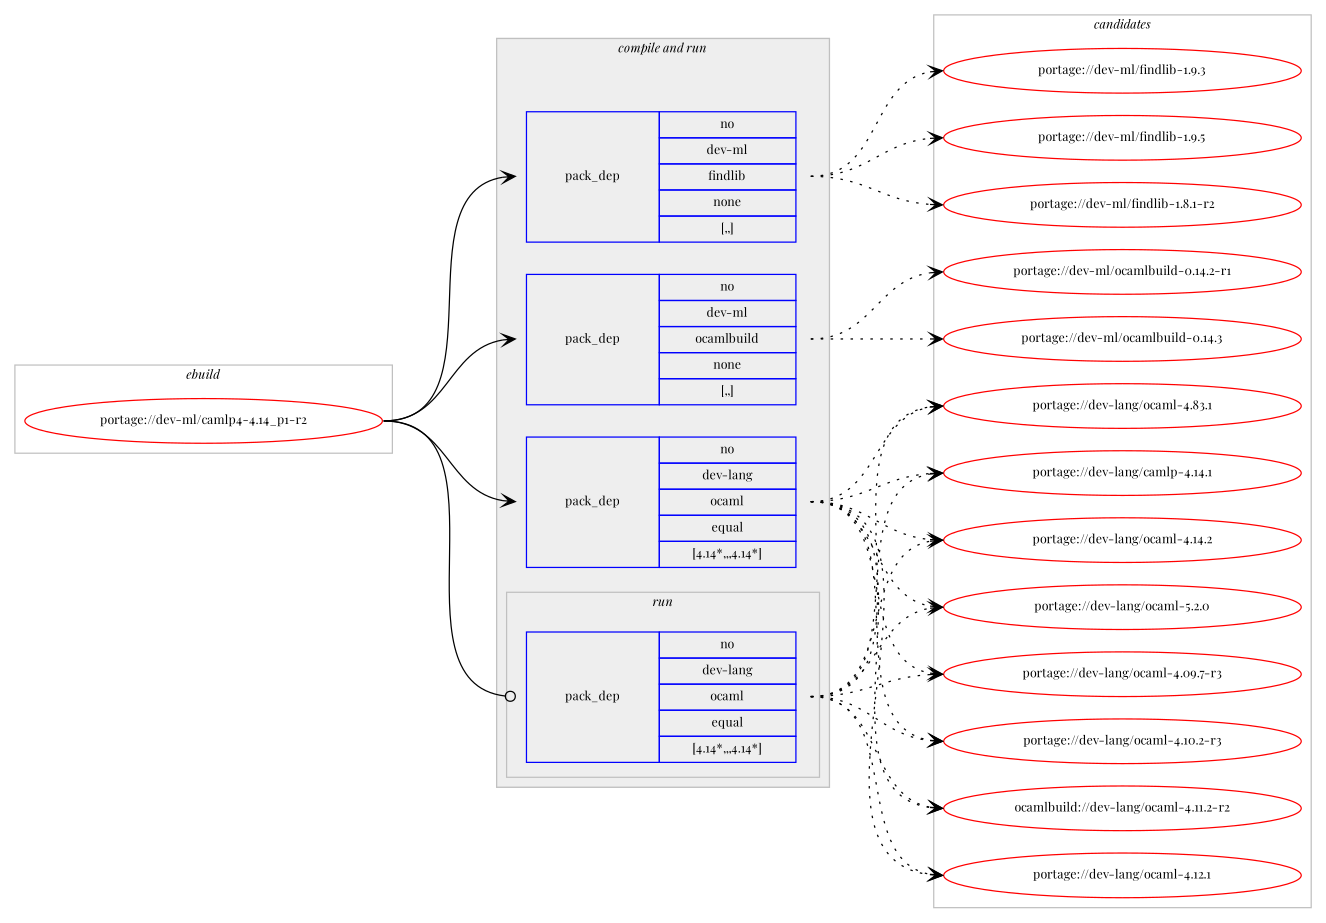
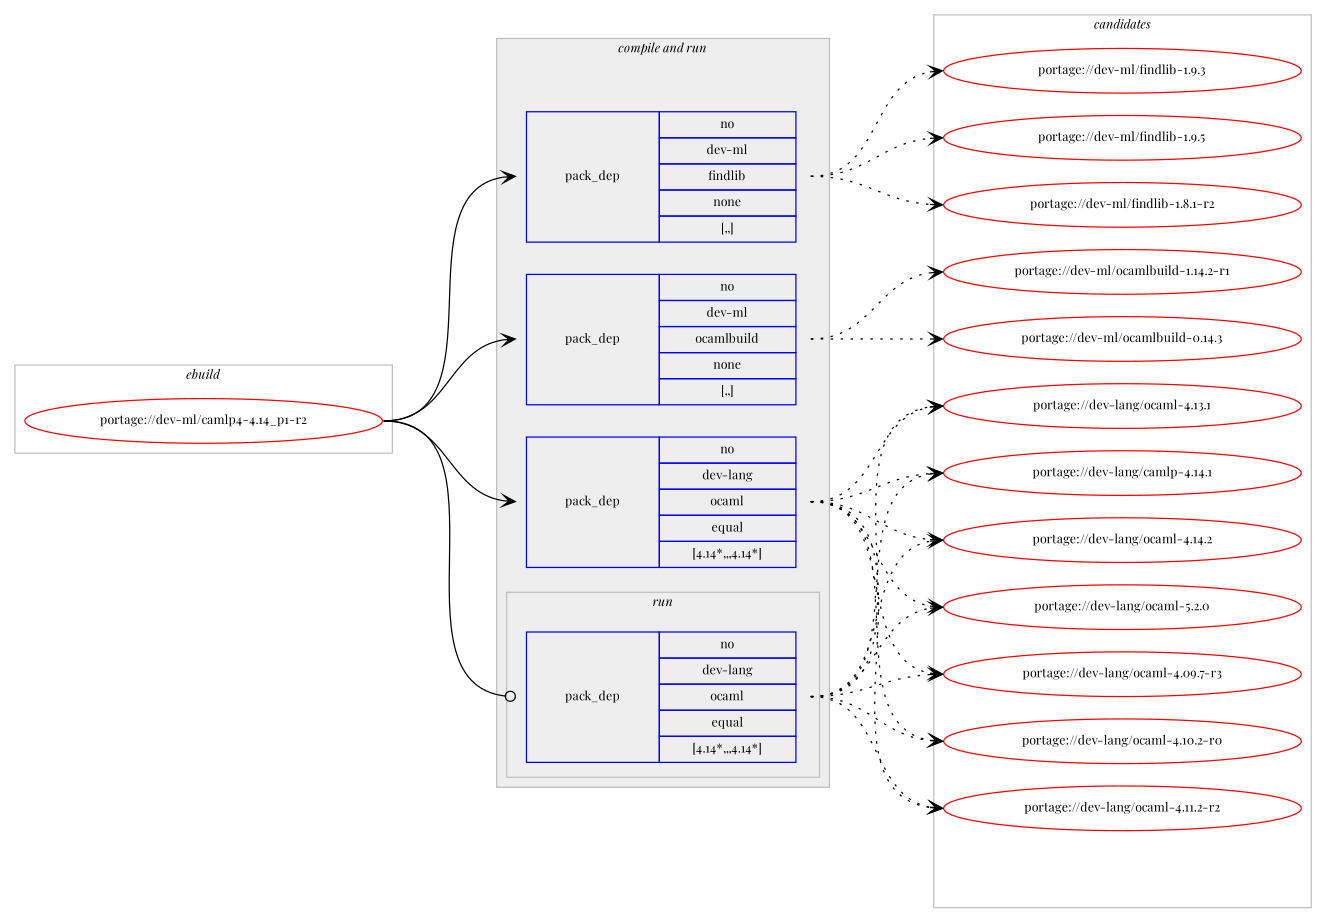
node "portage://dev-ml/ocamlbuild-0.14.2-r1": label "portage://dev-ml/ocamlbuild-0.14.2-r1" -> "portage://dev-ml/ocamlbuild-1.14.2-r1"
node "portage://dev-lang/ocaml-4.83.1": label "portage://dev-lang/ocaml-4.83.1" -> "portage://dev-lang/ocaml-4.13.1"
node "portage://dev-lang/ocaml-4.10.2-r3": label "portage://dev-lang/ocaml-4.10.2-r3" -> "portage://dev-lang/ocaml-4.10.2-r0"
node "ocamlbuild://dev-lang/ocaml-4.11.2-r2": label "ocamlbuild://dev-lang/ocaml-4.11.2-r2" -> "portage://dev-lang/ocaml-4.11.2-r2"
node "portage://dev-lang/ocaml-4.12.1": removed
